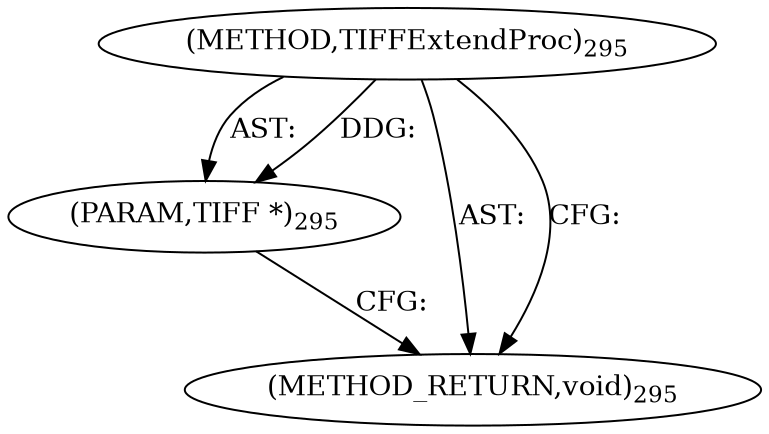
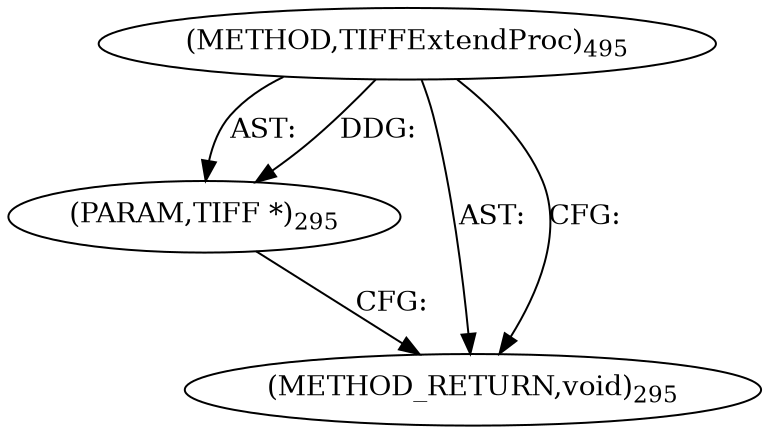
node "(METHOD,TIFFExtendProc)": text "295" -> "495"
